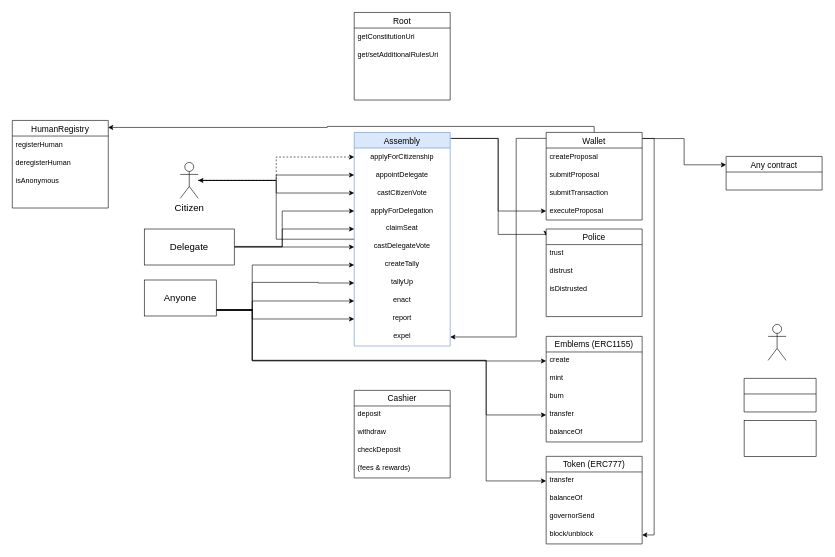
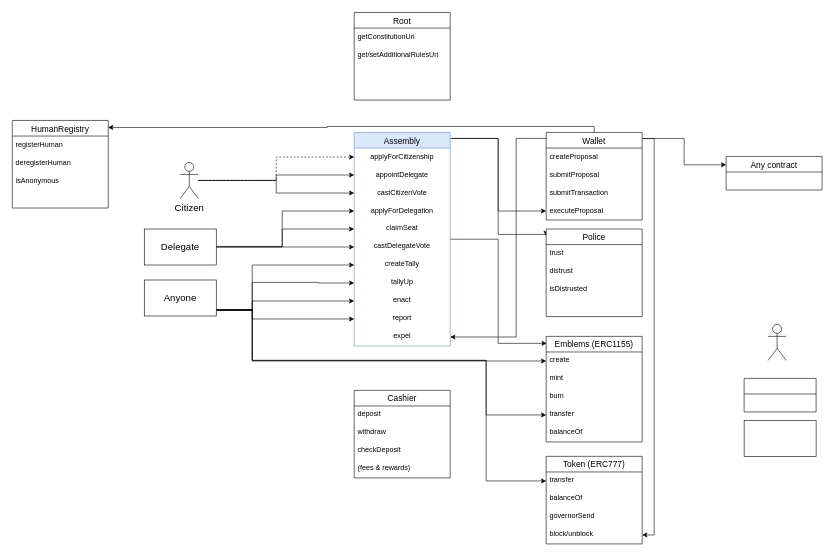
edge "Assembly" -> "Citizen": now "Assembly" -> "Emblems (ERC1155)"
node "Delegate": size 90x36 -> 72x36
